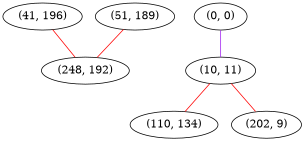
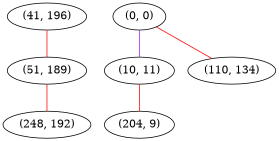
edge "(41, 196)" -- "(248, 192)": now "(41, 196)" -- "(51, 189)"
edge "(10, 11)" -- "(110, 134)": now "(0, 0)" -- "(110, 134)"
node "(202, 9)": label "(202, 9)" -> "(204, 9)"
